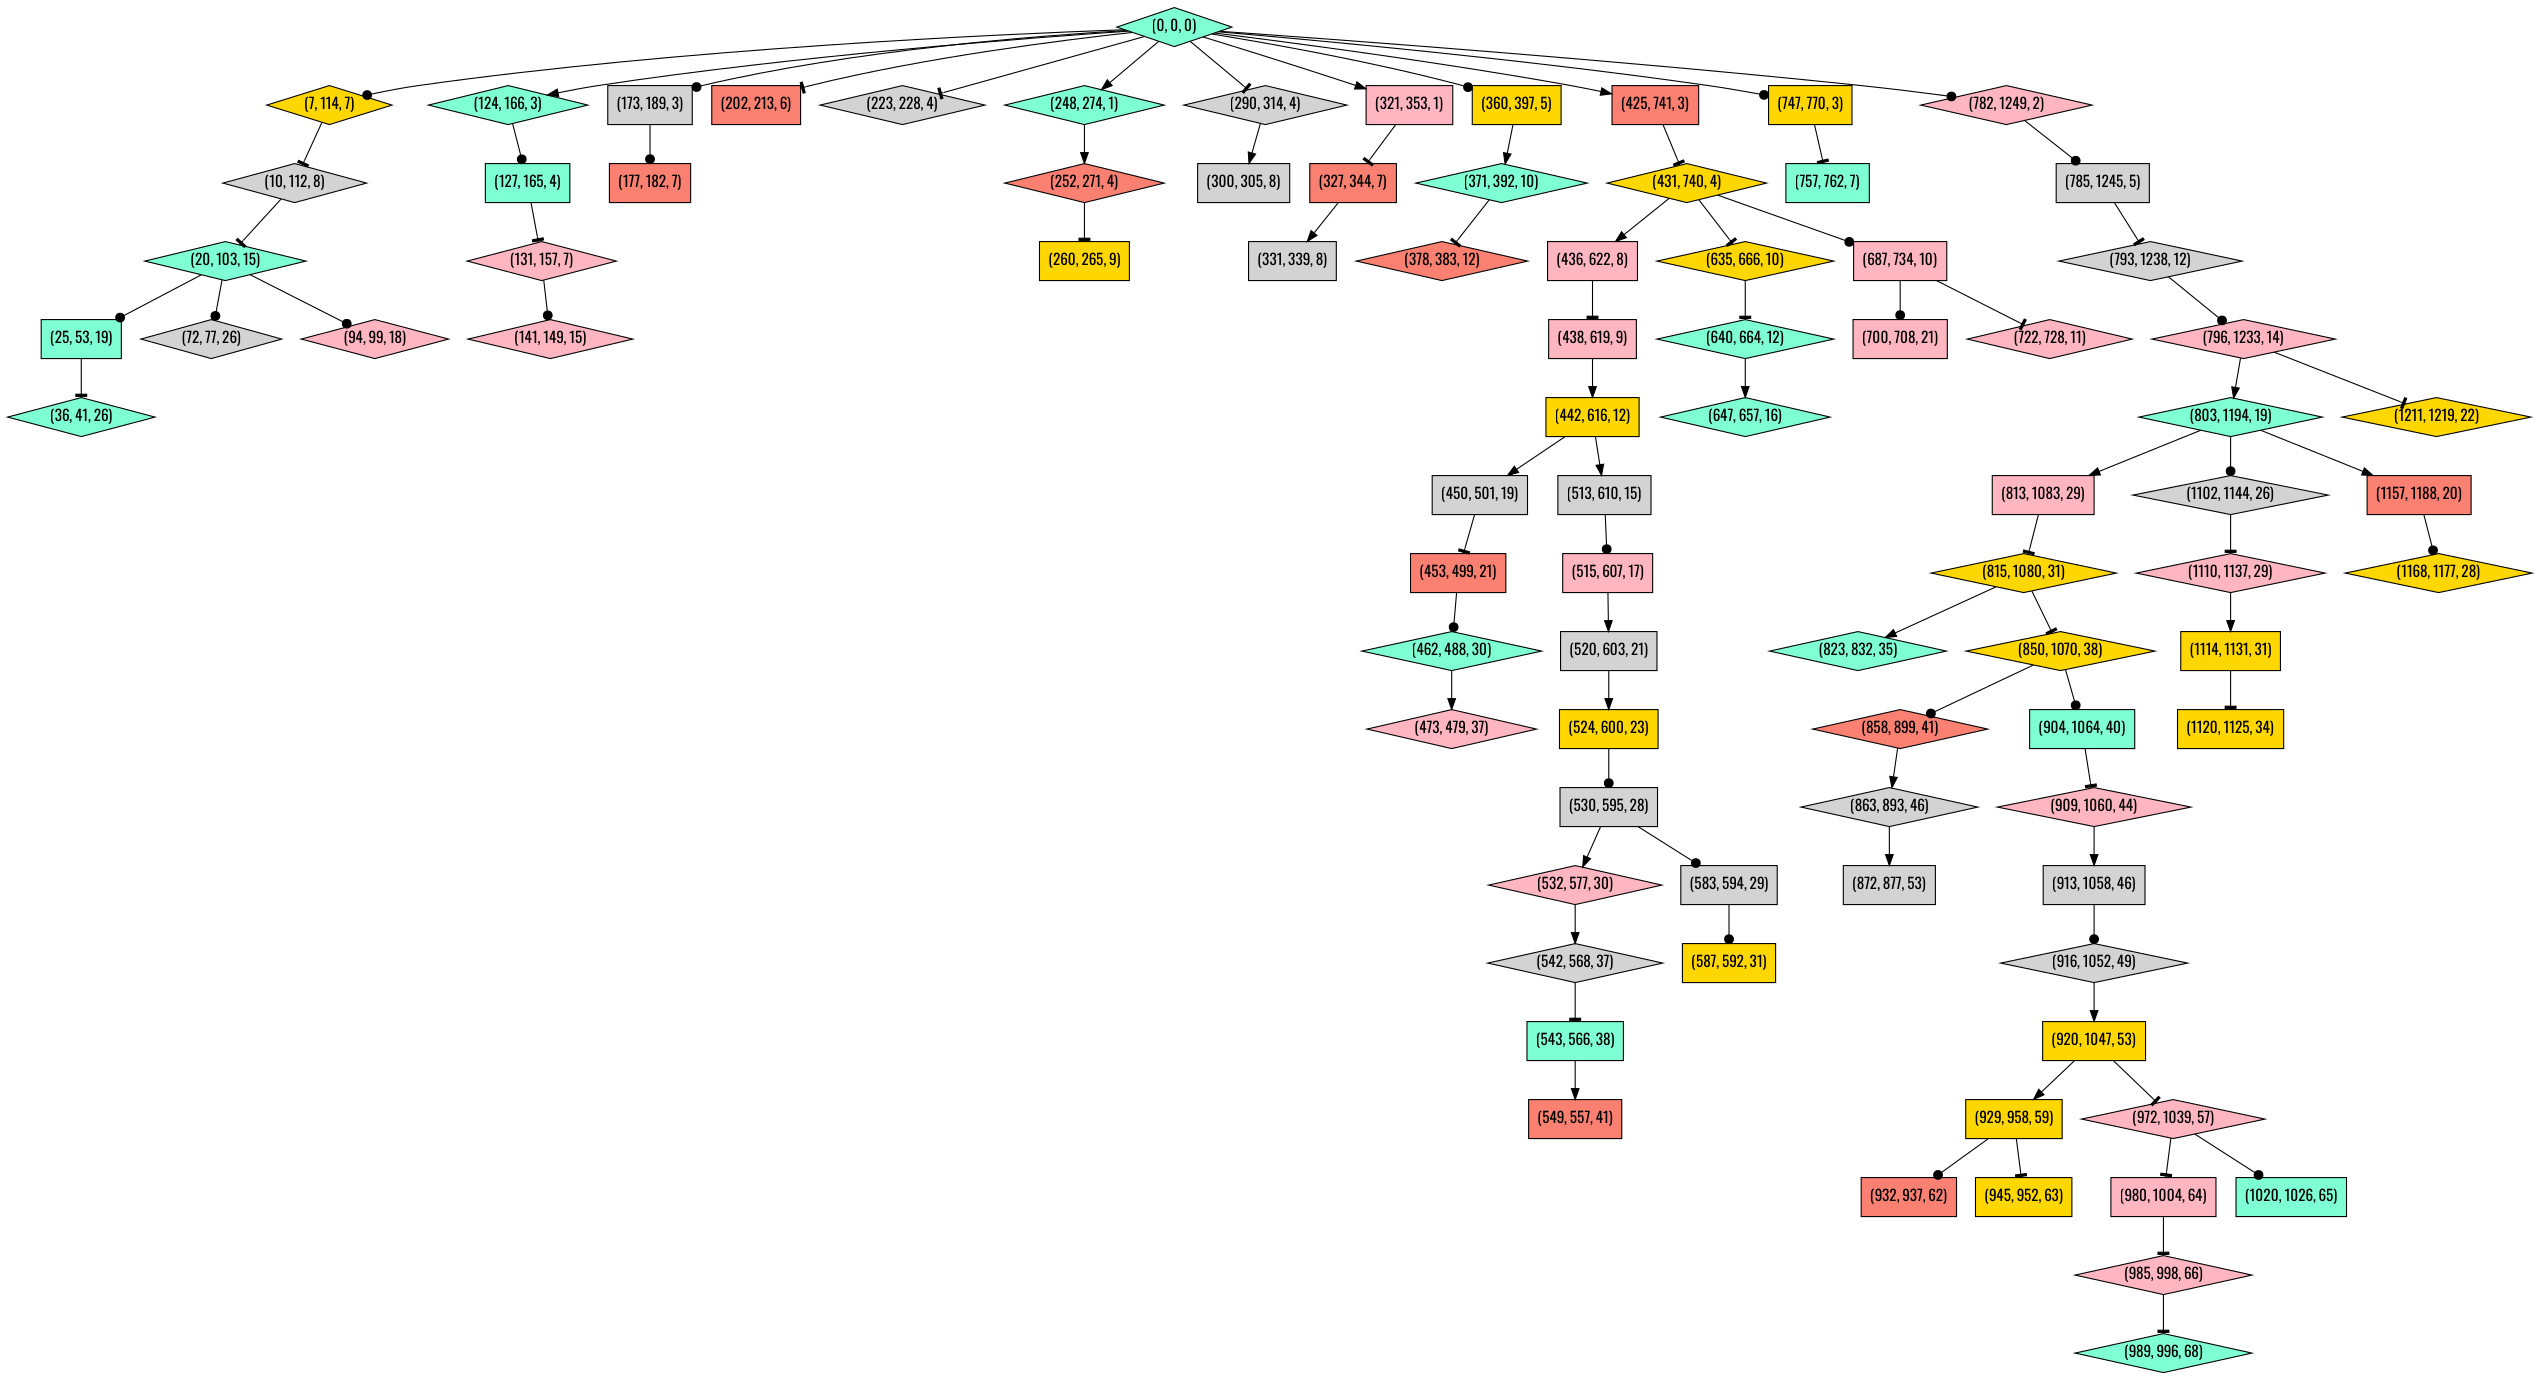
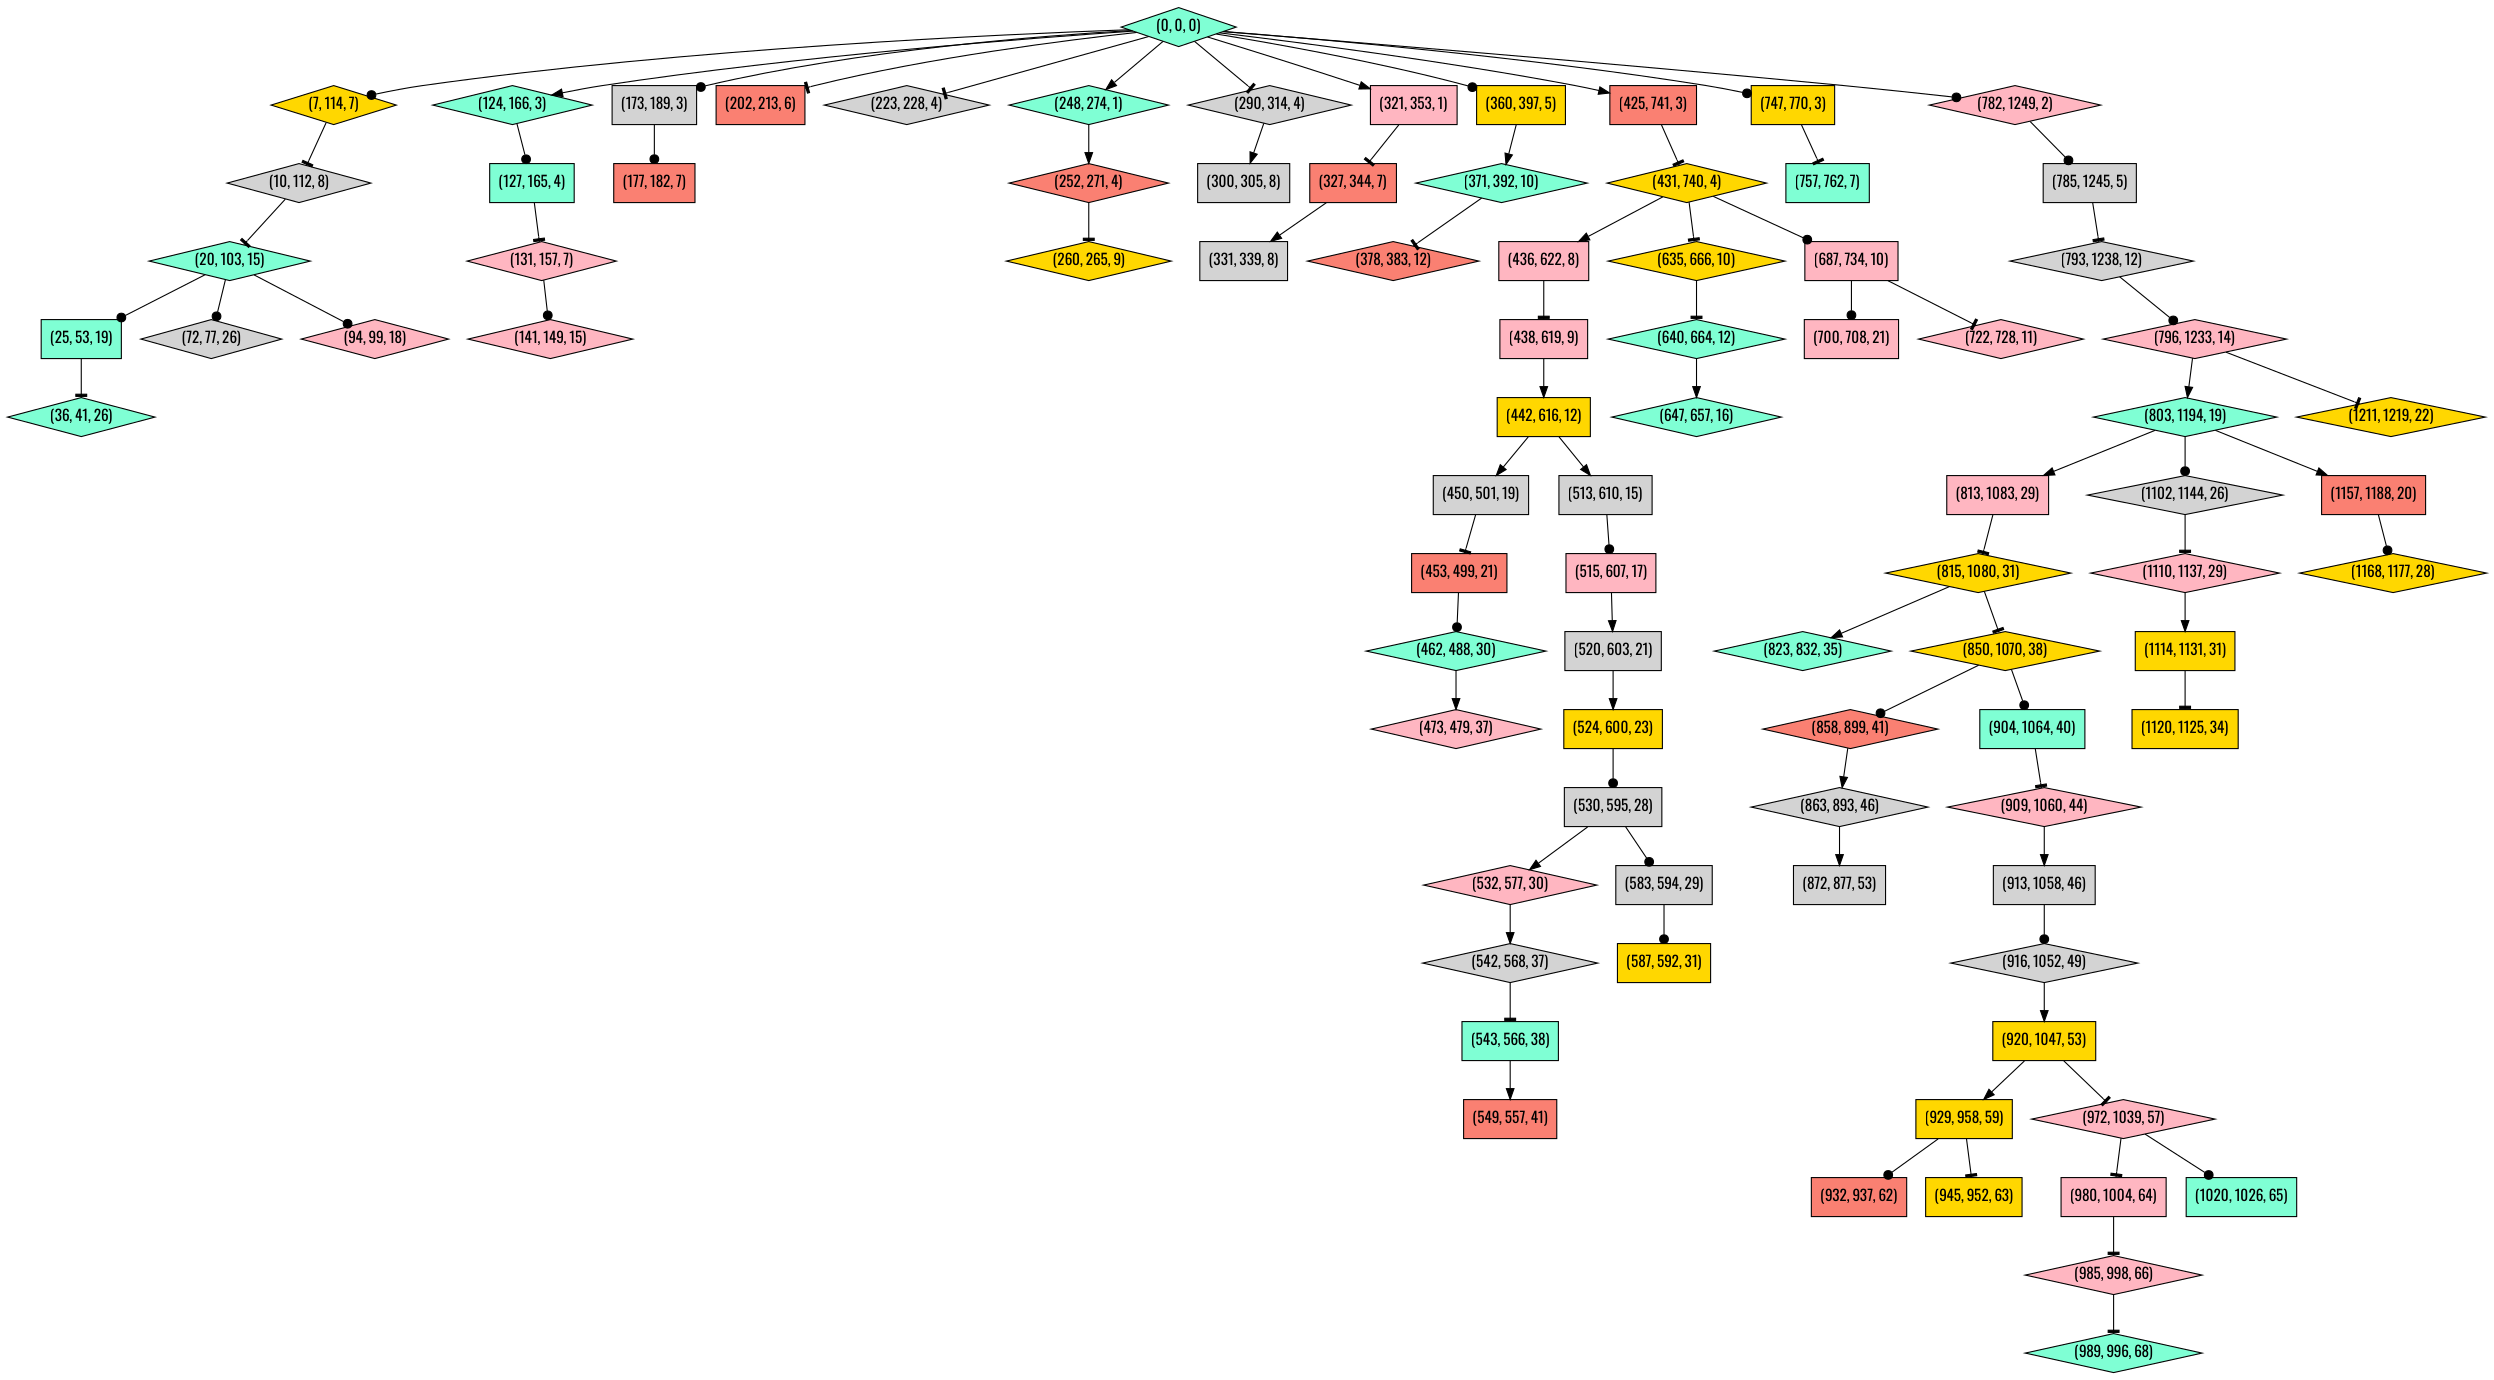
node "(260, 265, 9)": shape box -> diamond
